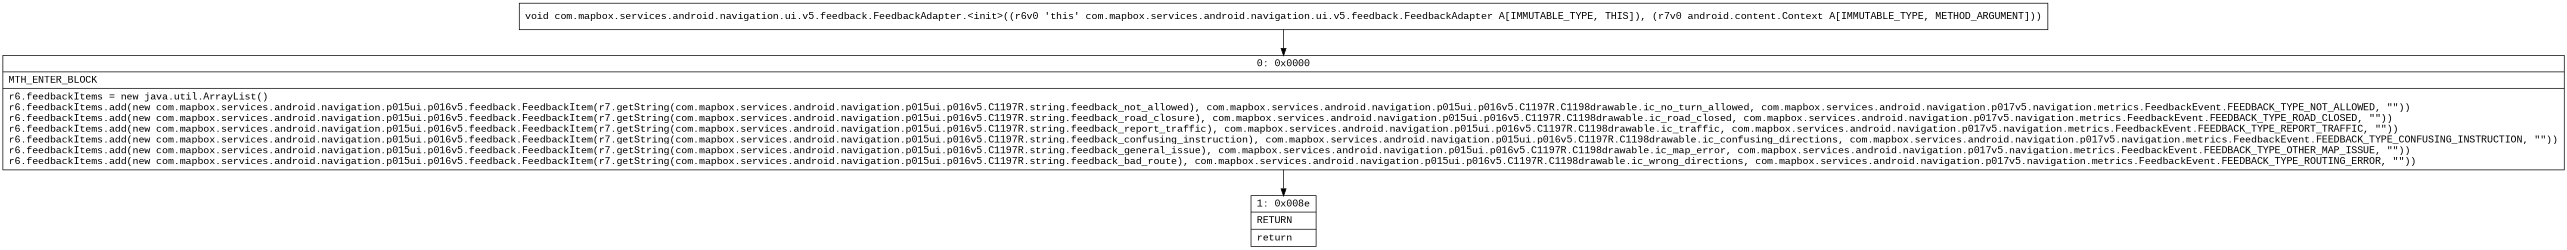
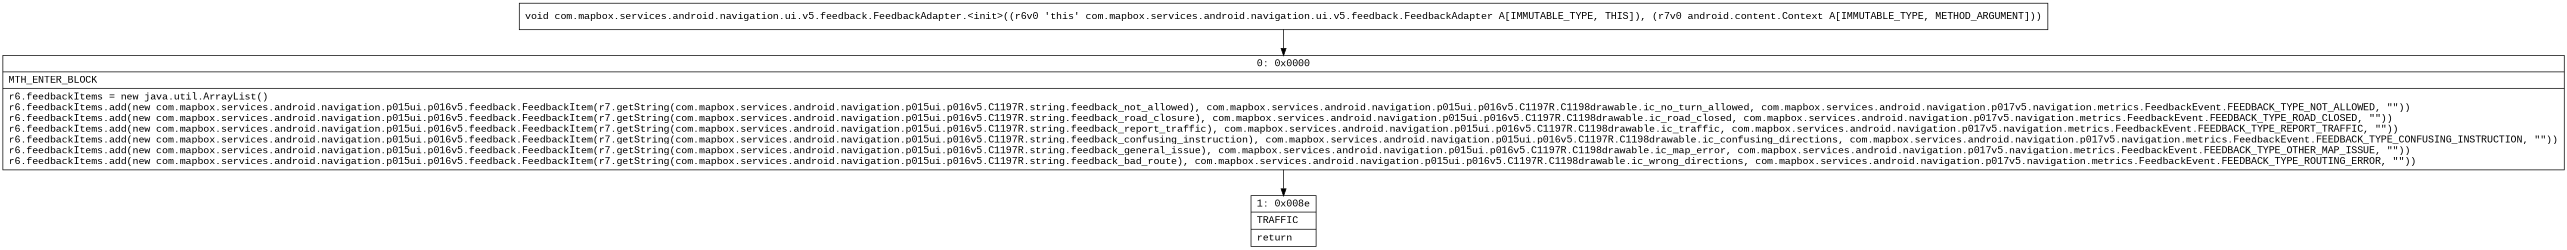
node "1: 0x008e": text "RETURN" -> "TRAFFIC"
